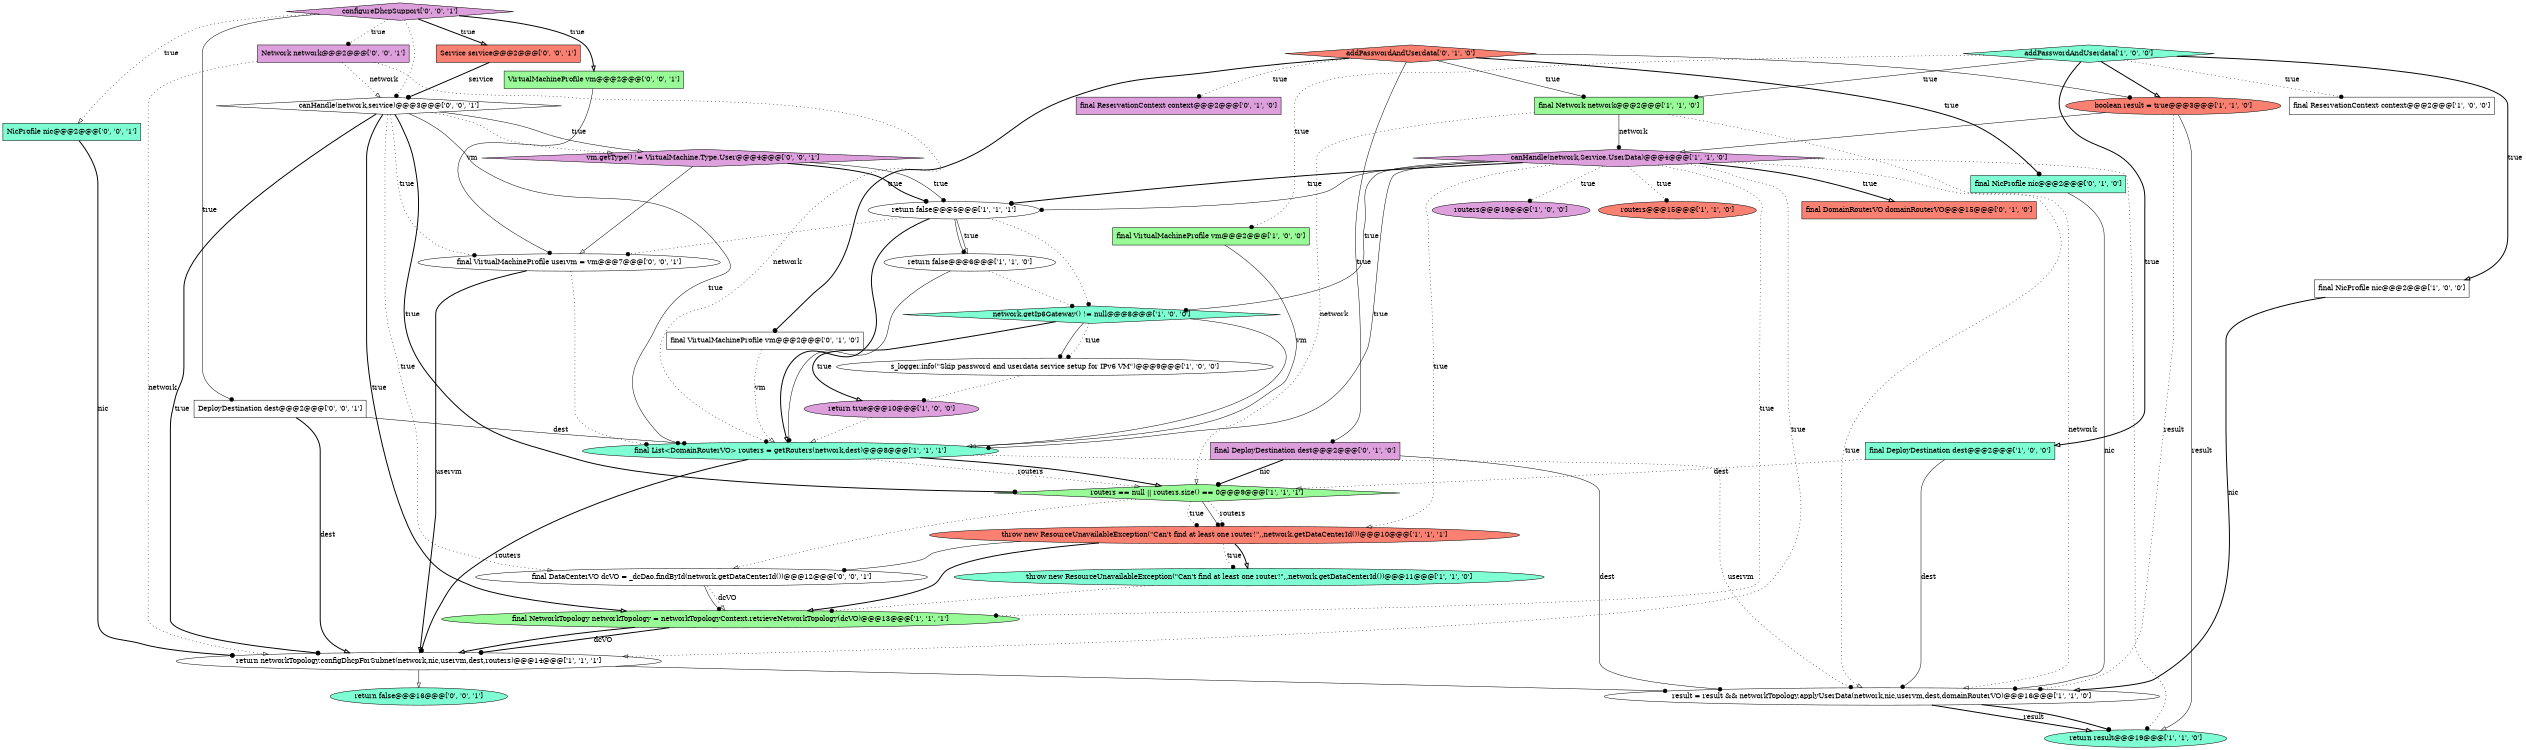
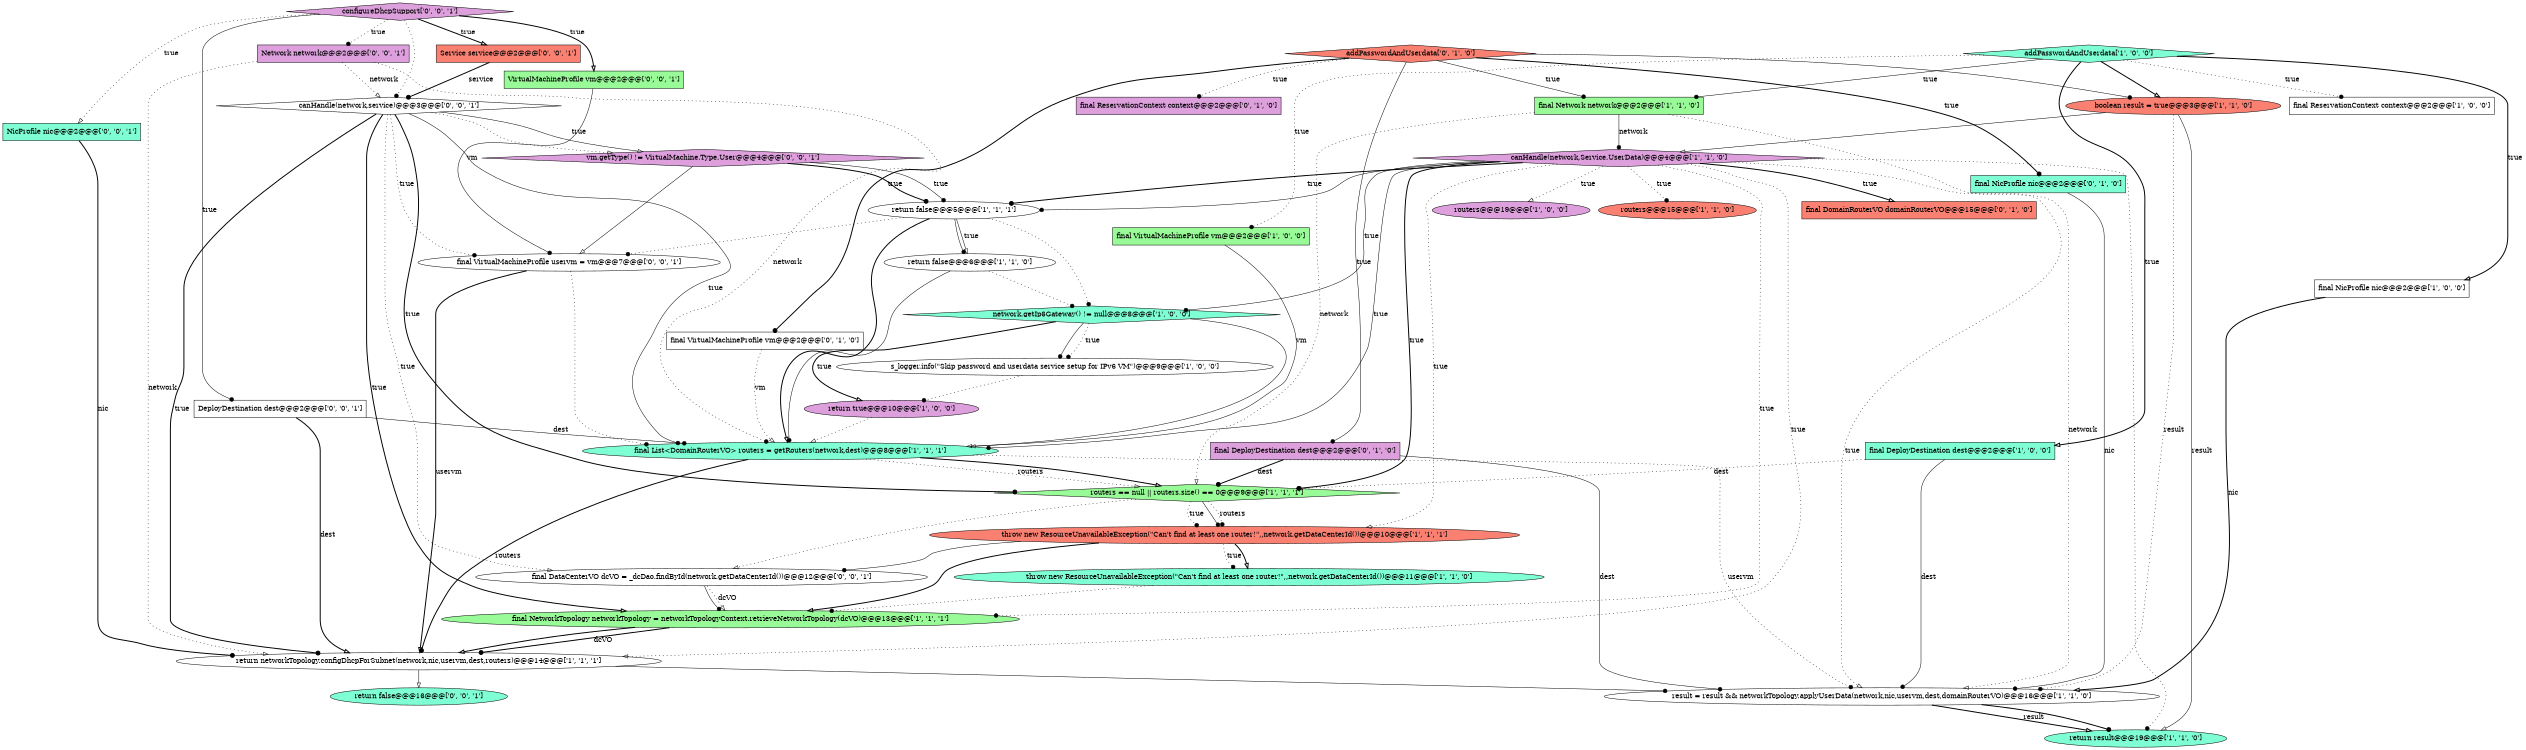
edge "canHandle(network,Service.UserData)@@@4@@@['1', '1', '0']" -> "routers@@@19@@@['1', '0', '0']": arrowhead dot -> onormal
edge "canHandle(network,Service.UserData)@@@4@@@['1', '1', '0']" -> "routers == null || routers.size() == 0@@@9@@@['1', '1', '1']": added, label "true"
edge "final DeployDestination dest@@@2@@@['0', '1', '0']" -> "routers == null || routers.size() == 0@@@9@@@['1', '1', '1']": label "nic" -> "dest"
